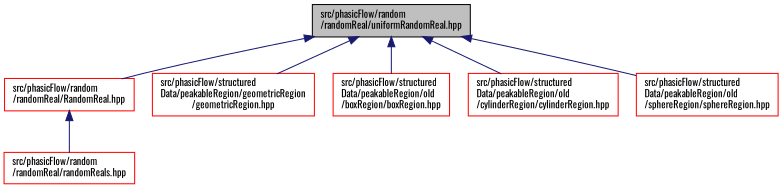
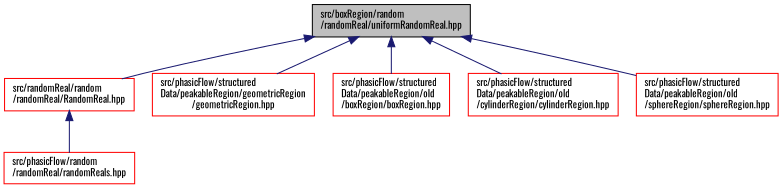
node "src/phasicFlow/random /randomReal/uniformRandomReal.hpp": label "src/phasicFlow/random /randomReal/uniformRandomReal.hpp" -> "src/boxRegion/random /randomReal/uniformRandomReal.hpp"
node "src/phasicFlow/random /randomReal/RandomReal.hpp": label "src/phasicFlow/random /randomReal/RandomReal.hpp" -> "src/randomReal/random /randomReal/RandomReal.hpp"
